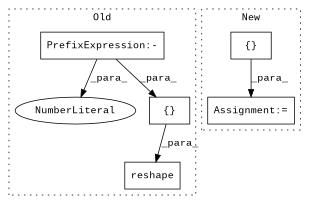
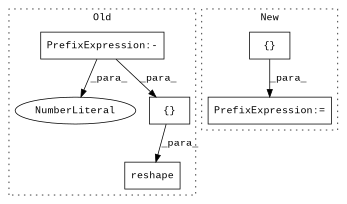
node "Assignment:=": label "Assignment:=" -> "PrefixExpression:="
